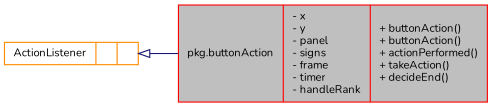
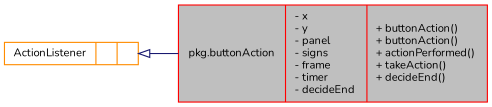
node "pkg.buttonAction": text "- handleRank" -> "- decideEnd"
